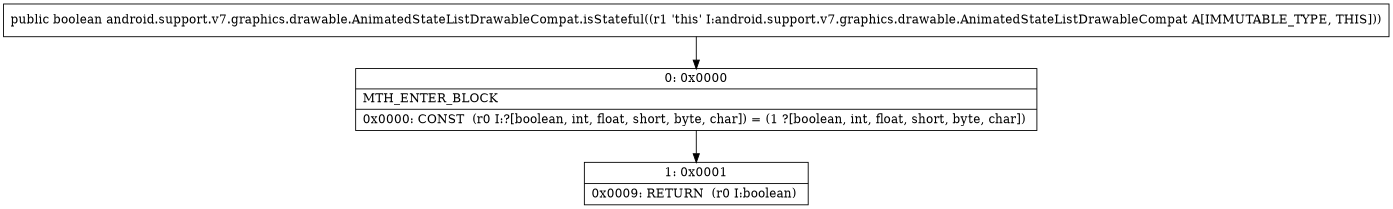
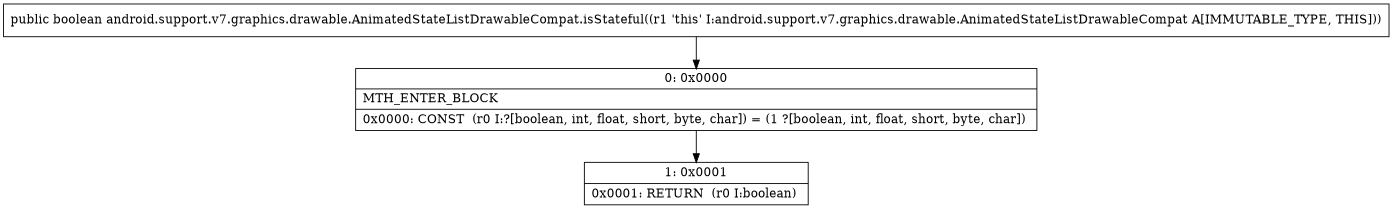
node "1: 0x0001": text "0x0009: RETURN  (r0 I:boolean)" -> "0x0001: RETURN  (r0 I:boolean)"
